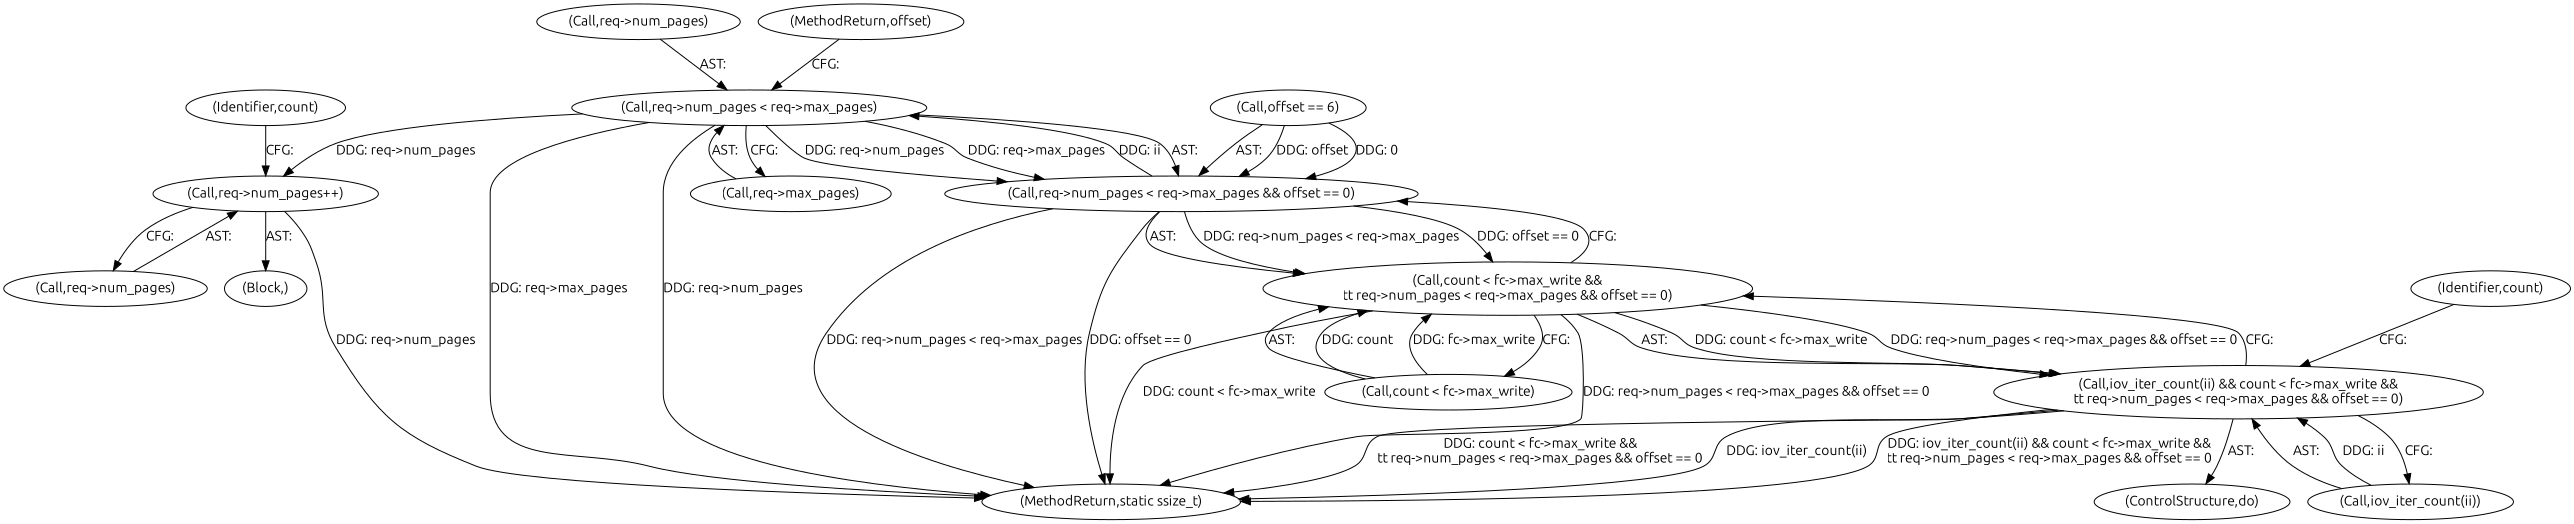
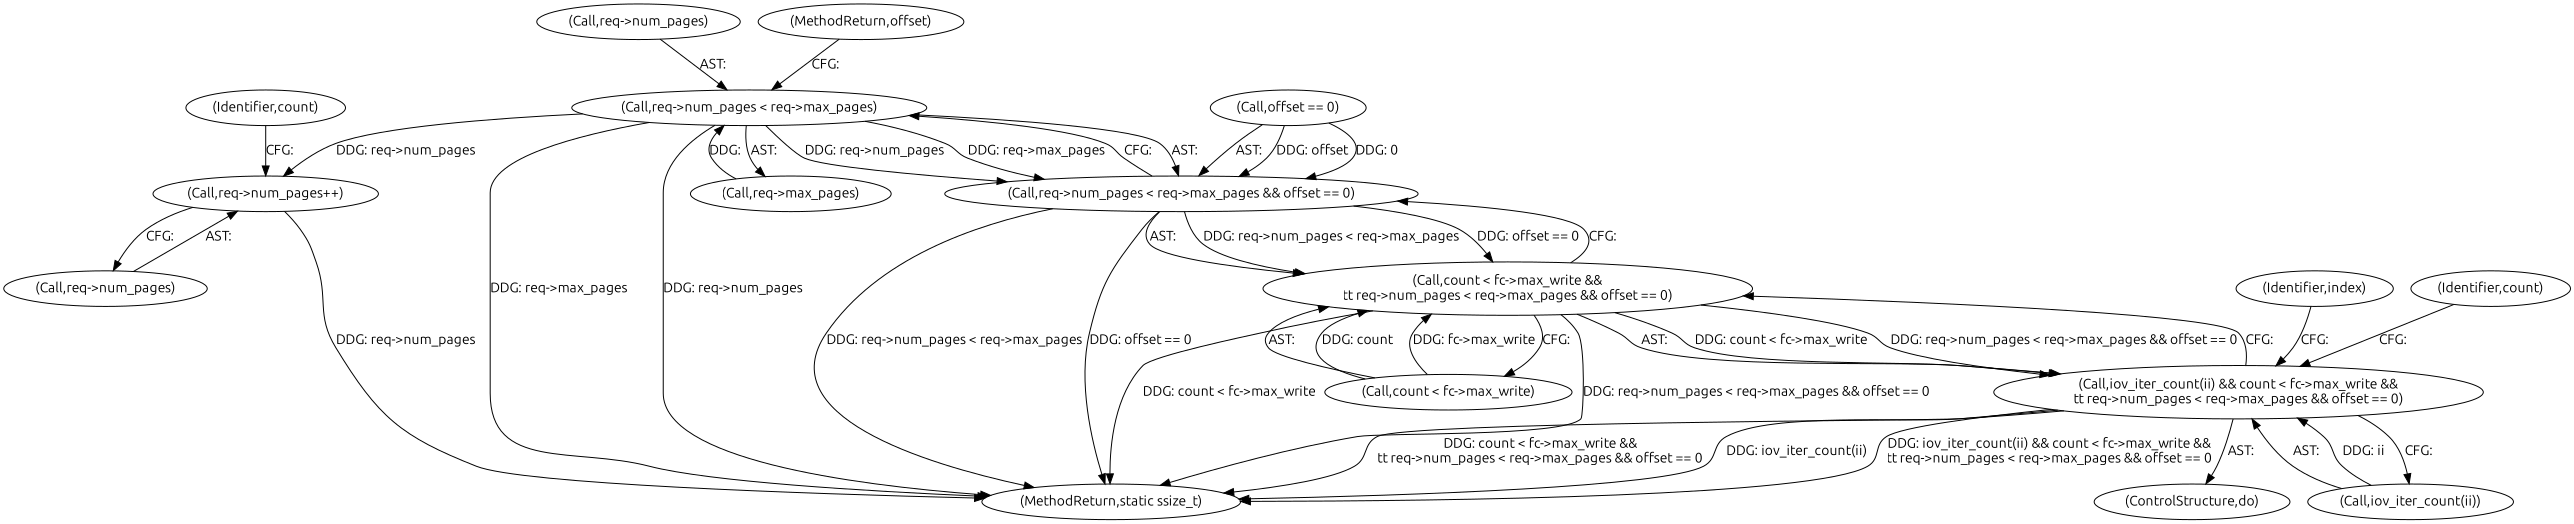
node "(Call,offset == 6)": label "(Call,offset == 6)" -> "(Call,offset == 0)"
edge "(Call,req->max_pages)" -> "(Call,req->num_pages < req->max_pages)": label "AST: " -> "DDG: "
edge "(Call,req->num_pages < req->max_pages)" -> "(Call,req->max_pages)": label "CFG: " -> "AST: "
edge "(Call,req->num_pages < req->max_pages && offset == 0)" -> "(Call,req->num_pages < req->max_pages)": label "DDG: ii" -> "CFG: "
node "(Block,)": removed
node "(Identifier,index)": added
